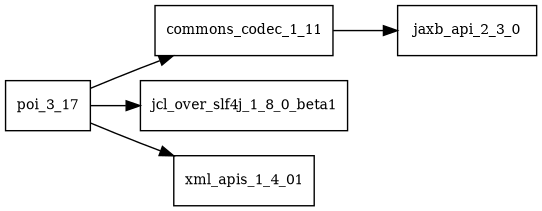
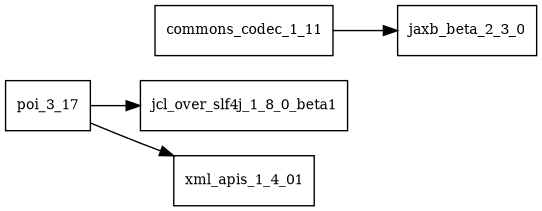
node "jaxb_api_2_3_0": label "jaxb_api_2_3_0" -> "jaxb_beta_2_3_0"
edge "poi_3_17" -> "commons_codec_1_11": removed
